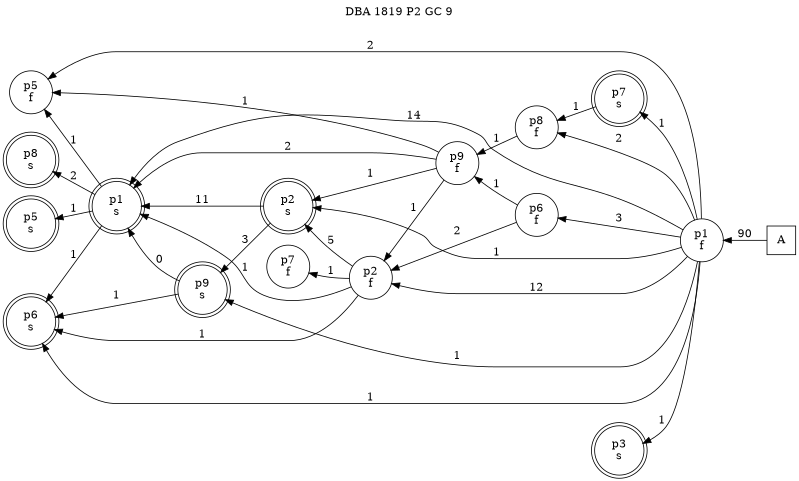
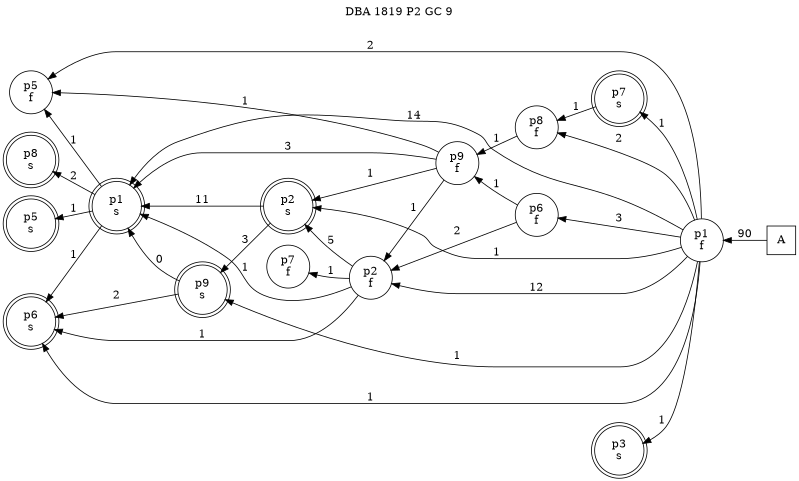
edge "p9 f" -> "p1 s": label "2" -> "3"
edge "p9 s" -> "p6 s": label "1" -> "2"
